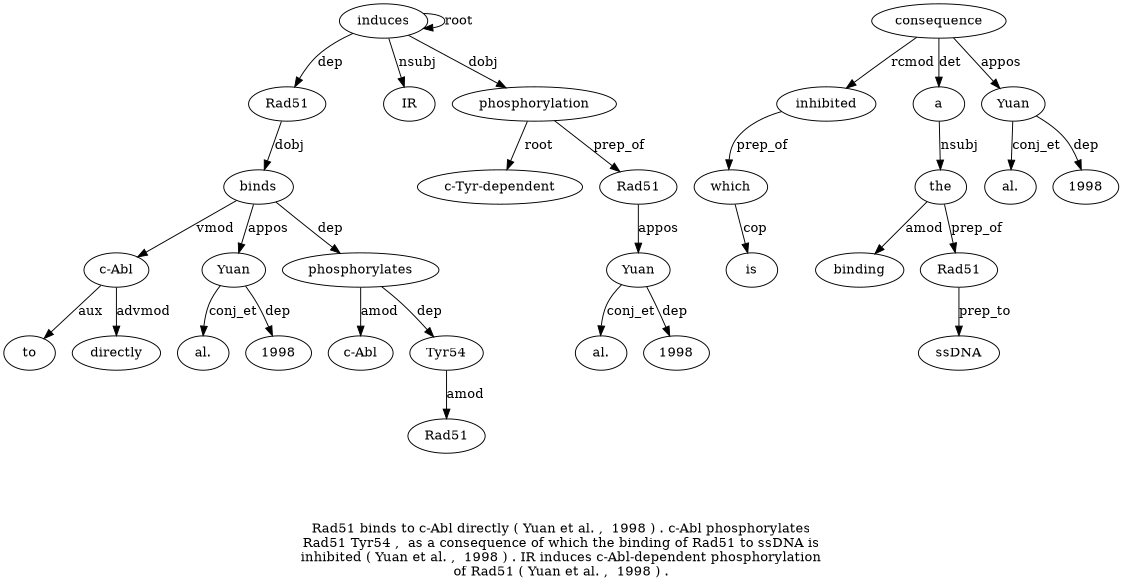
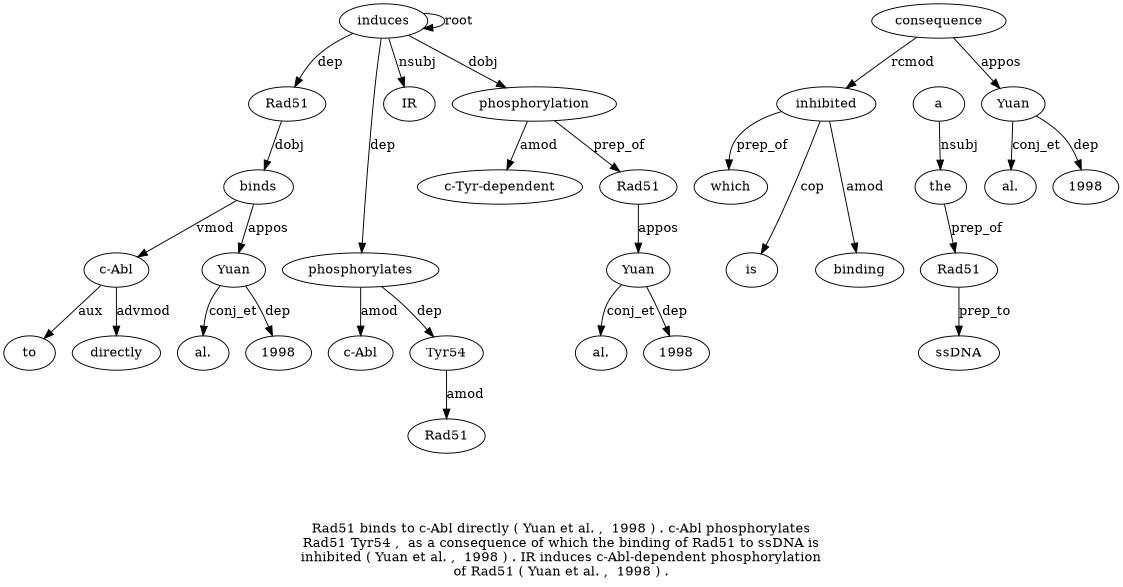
edge "consequence" -> "a": removed, label "det"
edge "phosphorylation" -> "c-Tyr-dependent": label "root" -> "amod"
edge "which" -> "is": now "inhibited" -> "is"
edge "the" -> "binding": now "inhibited" -> "binding"
edge "binds" -> "phosphorylates": now "induces" -> "phosphorylates"
